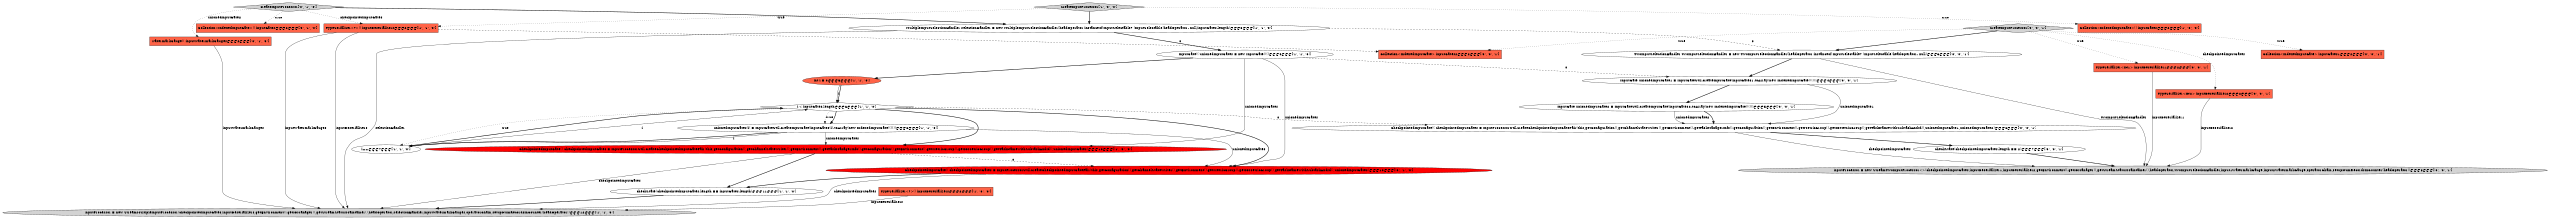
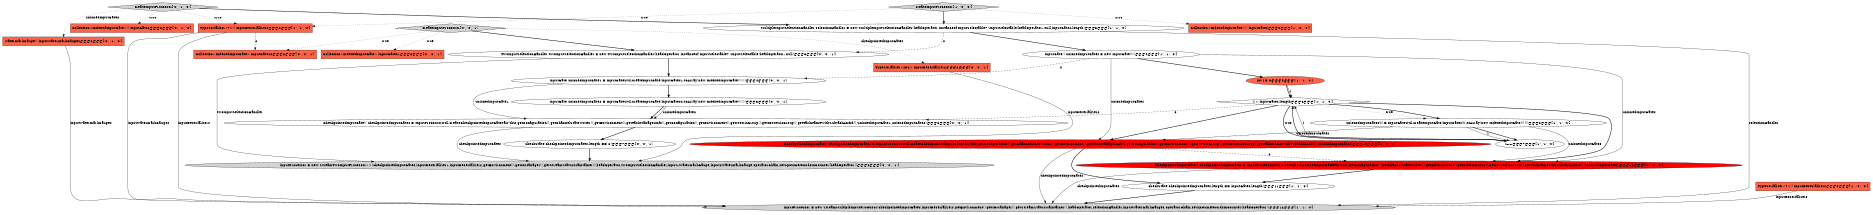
edge "createInputProcessor['0', '1', '0']" -> "TypeSerializer<?>(( inputDeserializers@@@2@@@['1', '1', '0']": label "checkpointedInputGates" -> "true"
node "TypeSerializer<IN1> inputDeserializer1@@@2@@@['0', '0', '1']": removed
edge "i < inputGates.length@@@6@@@['1', '1', '0']" -> "i++@@@7@@@['1', '1', '0']": style dotted -> bold
